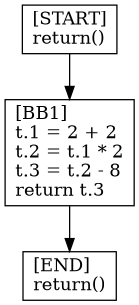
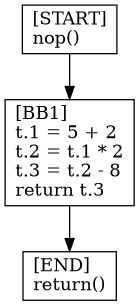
node "[START] return()": label "[START] return()" -> "[START] nop()"
node "[BB1] t.1 = 2 + 2 t.2 = t.1 * 2 t.3 = t.2 - 8 return t.3": label "[BB1] t.1 = 2 + 2 t.2 = t.1 * 2 t.3 = t.2 - 8 return t.3" -> "[BB1] t.1 = 5 + 2 t.2 = t.1 * 2 t.3 = t.2 - 8 return t.3"
